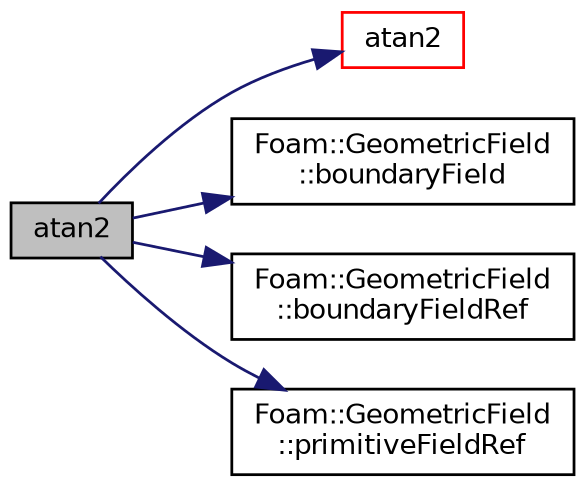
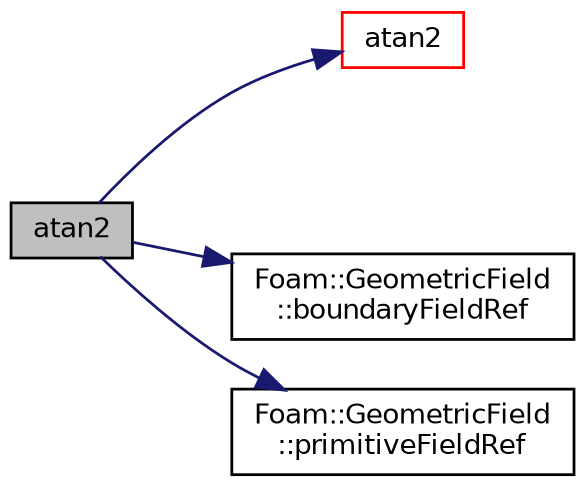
node "Foam::GeometricField ::boundaryField": removed
